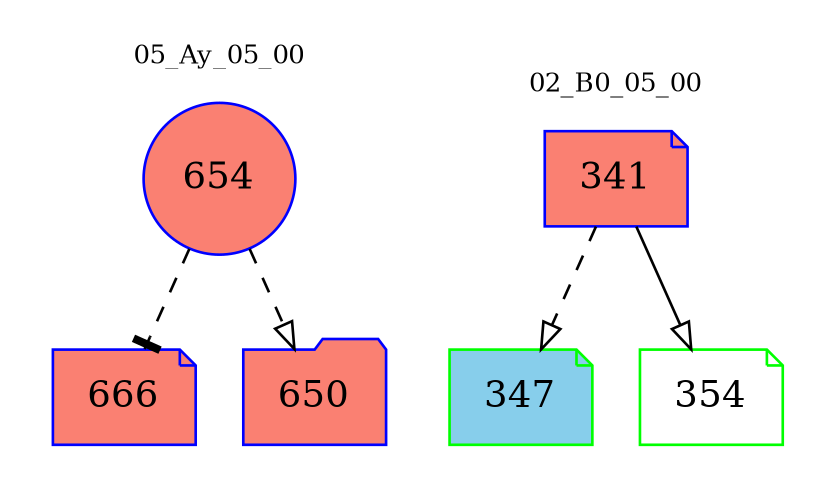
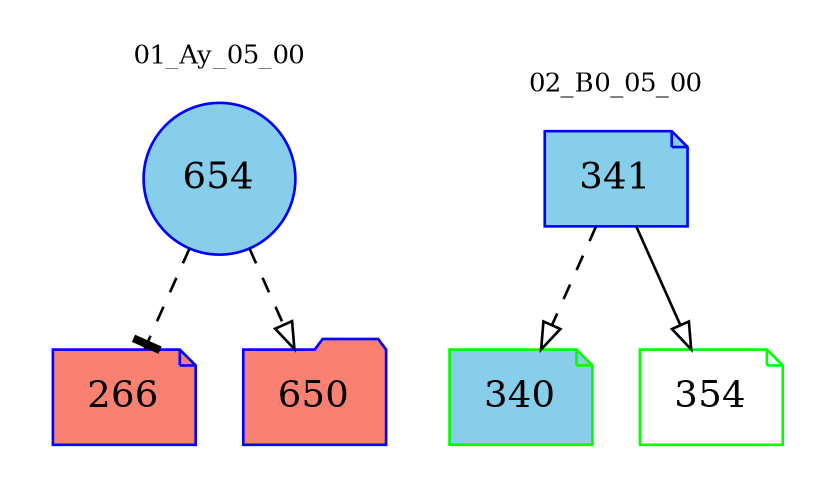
cluster "05_Ay_05_00": label "05_Ay_05_00" -> "01_Ay_05_00"
node "654": fillcolor salmon -> skyblue
node "341": fillcolor salmon -> skyblue
node "666": label "666" -> "266"
node "347": label "347" -> "340"
